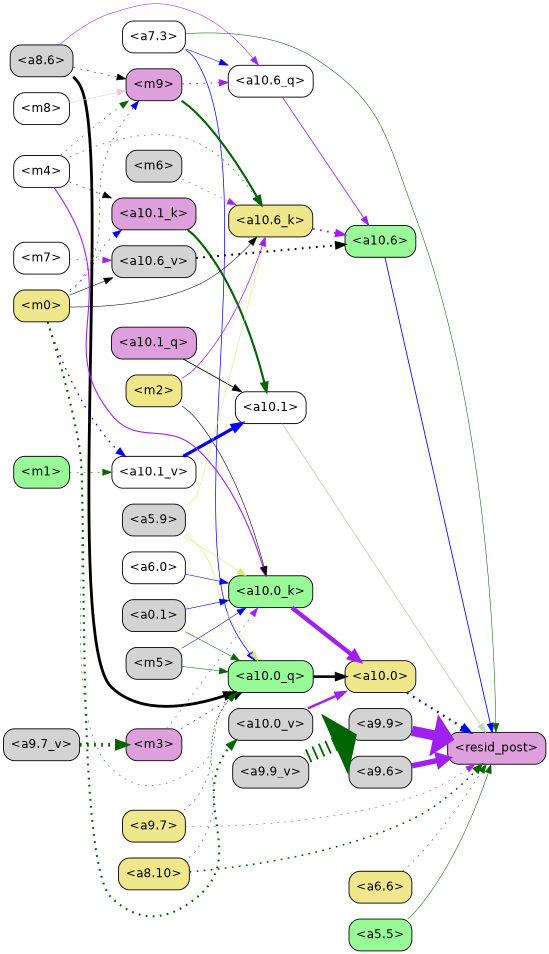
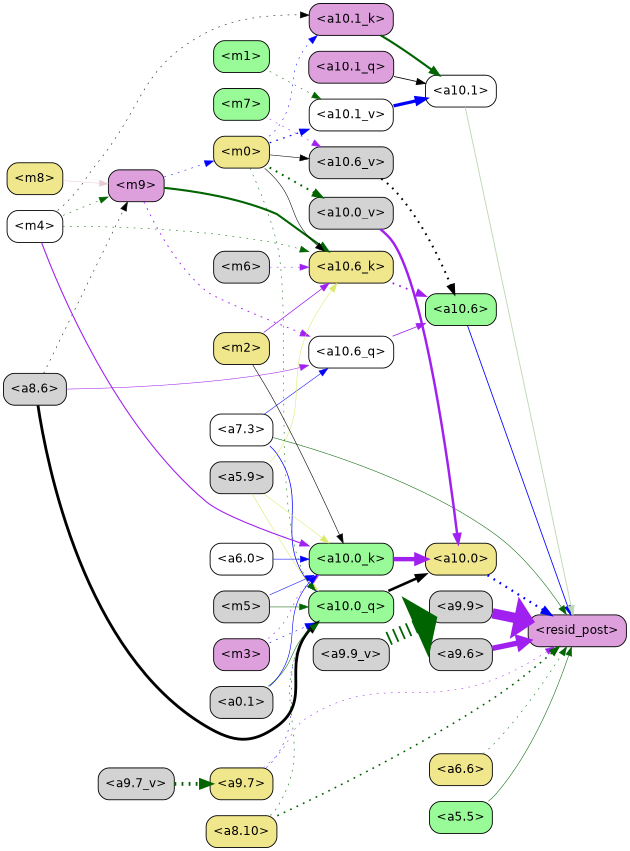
node "<m8>": fillcolor white -> khaki
edge "<m0>" -> "<m9>": reversed
node "<m7>": fillcolor white -> palegreen
edge "<m3>" -> "<a10.0_q>": color black -> blue
edge "<a9.7_v>" -> "<m3>": now "<a9.7_v>" -> "<a9.7>"
